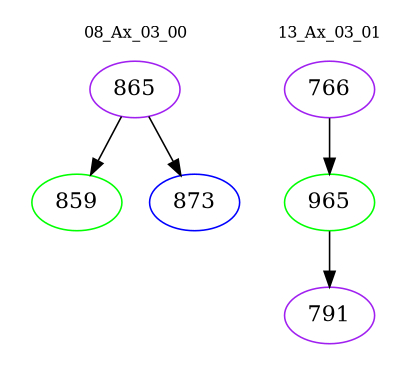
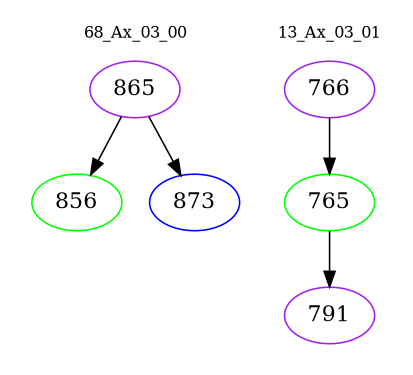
cluster "08_Ax_03_00": label "08_Ax_03_00" -> "68_Ax_03_00"
node "859": label "859" -> "856"
node "965": label "965" -> "765"
